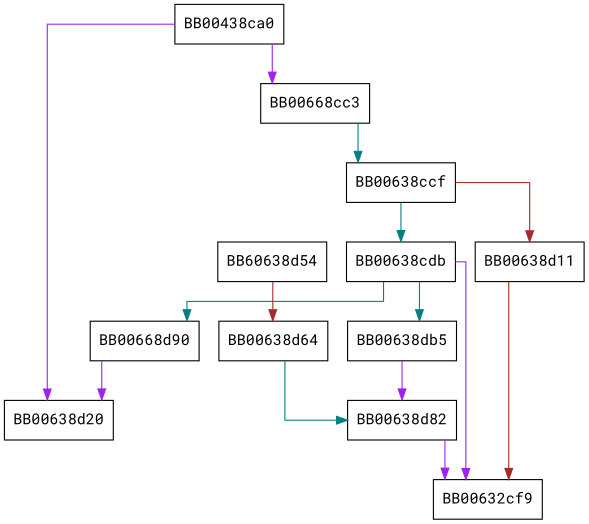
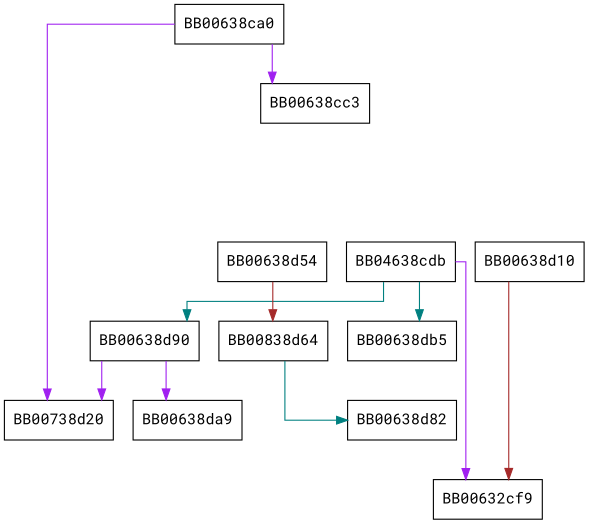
node "BB00438ca0": label "BB00438ca0" -> "BB00638ca0"
node "BB00668cc3": label "BB00668cc3" -> "BB00638cc3"
node "BB00638ccf": removed
node "BB60638d54": label "BB60638d54" -> "BB00638d54"
node "BB00638cdb": label "BB00638cdb" -> "BB04638cdb"
node "BB00638d11": label "BB00638d11" -> "BB00638d10"
node "BB00668d90": label "BB00668d90" -> "BB00638d90"
node "BB00638d64": label "BB00638d64" -> "BB00838d64"
edge "BB00638db5" -> "BB00638d82": removed
node "BB00638d20": label "BB00638d20" -> "BB00738d20"
node "BB00638da9": added
edge "BB00638d82" -> "BB00632cf9": removed
